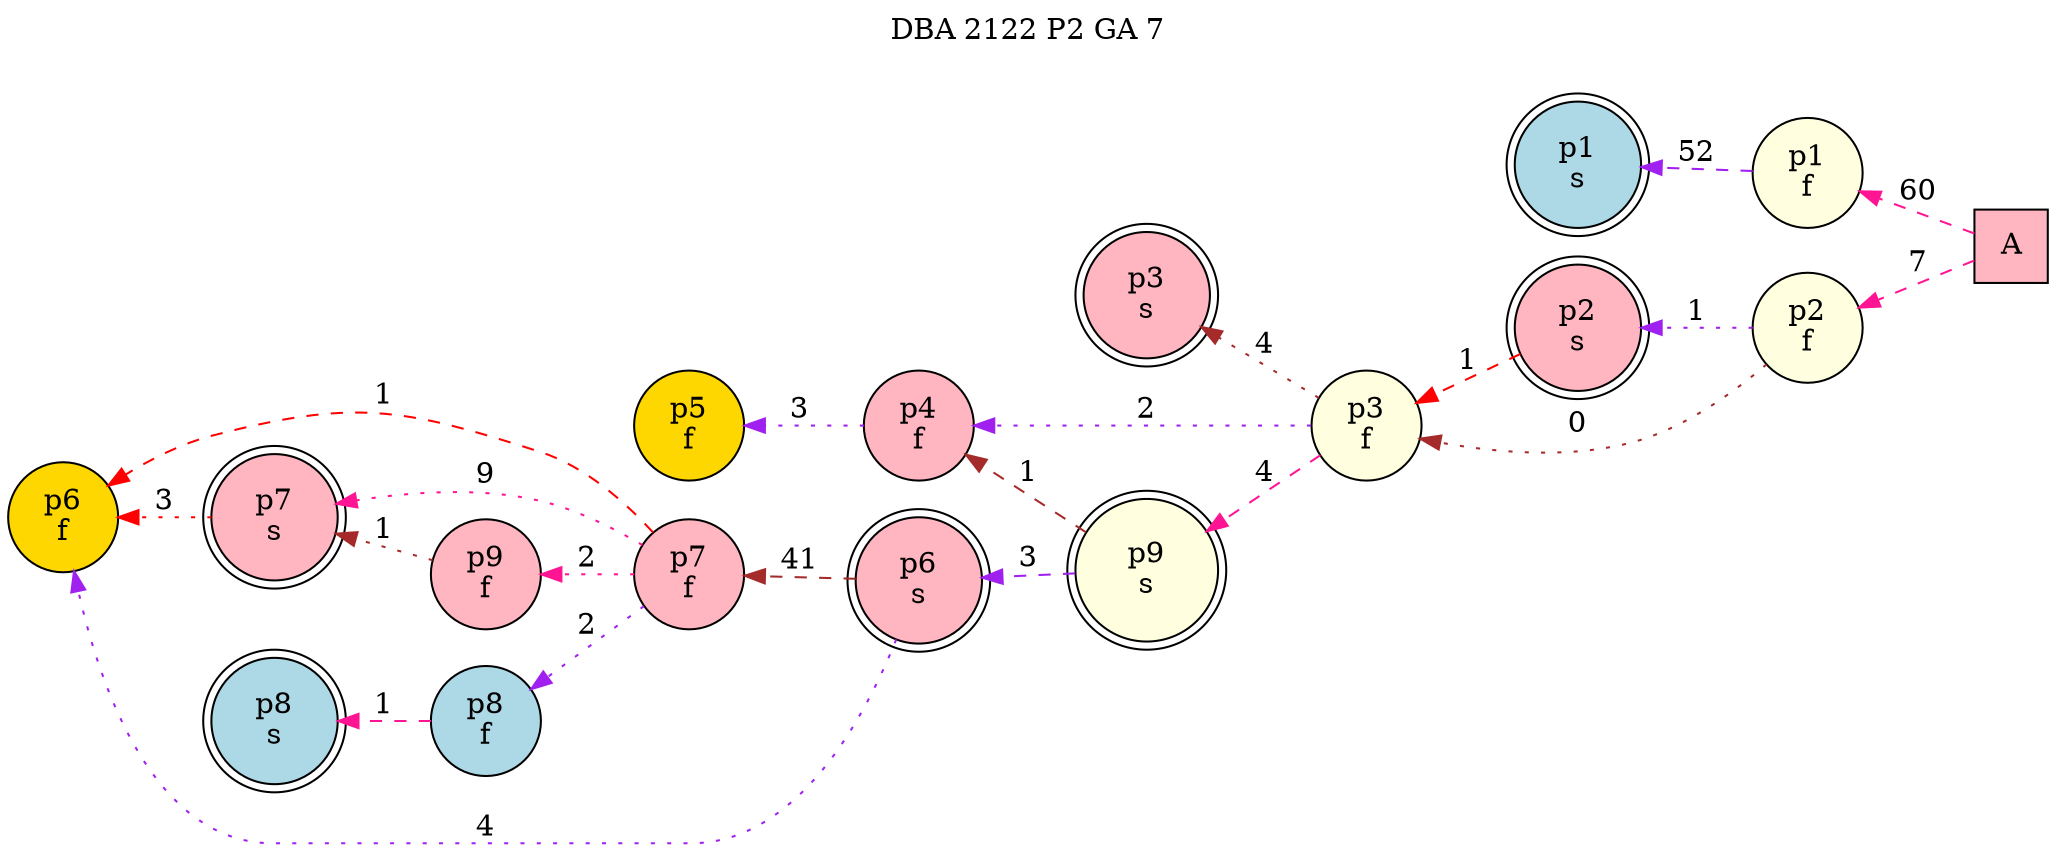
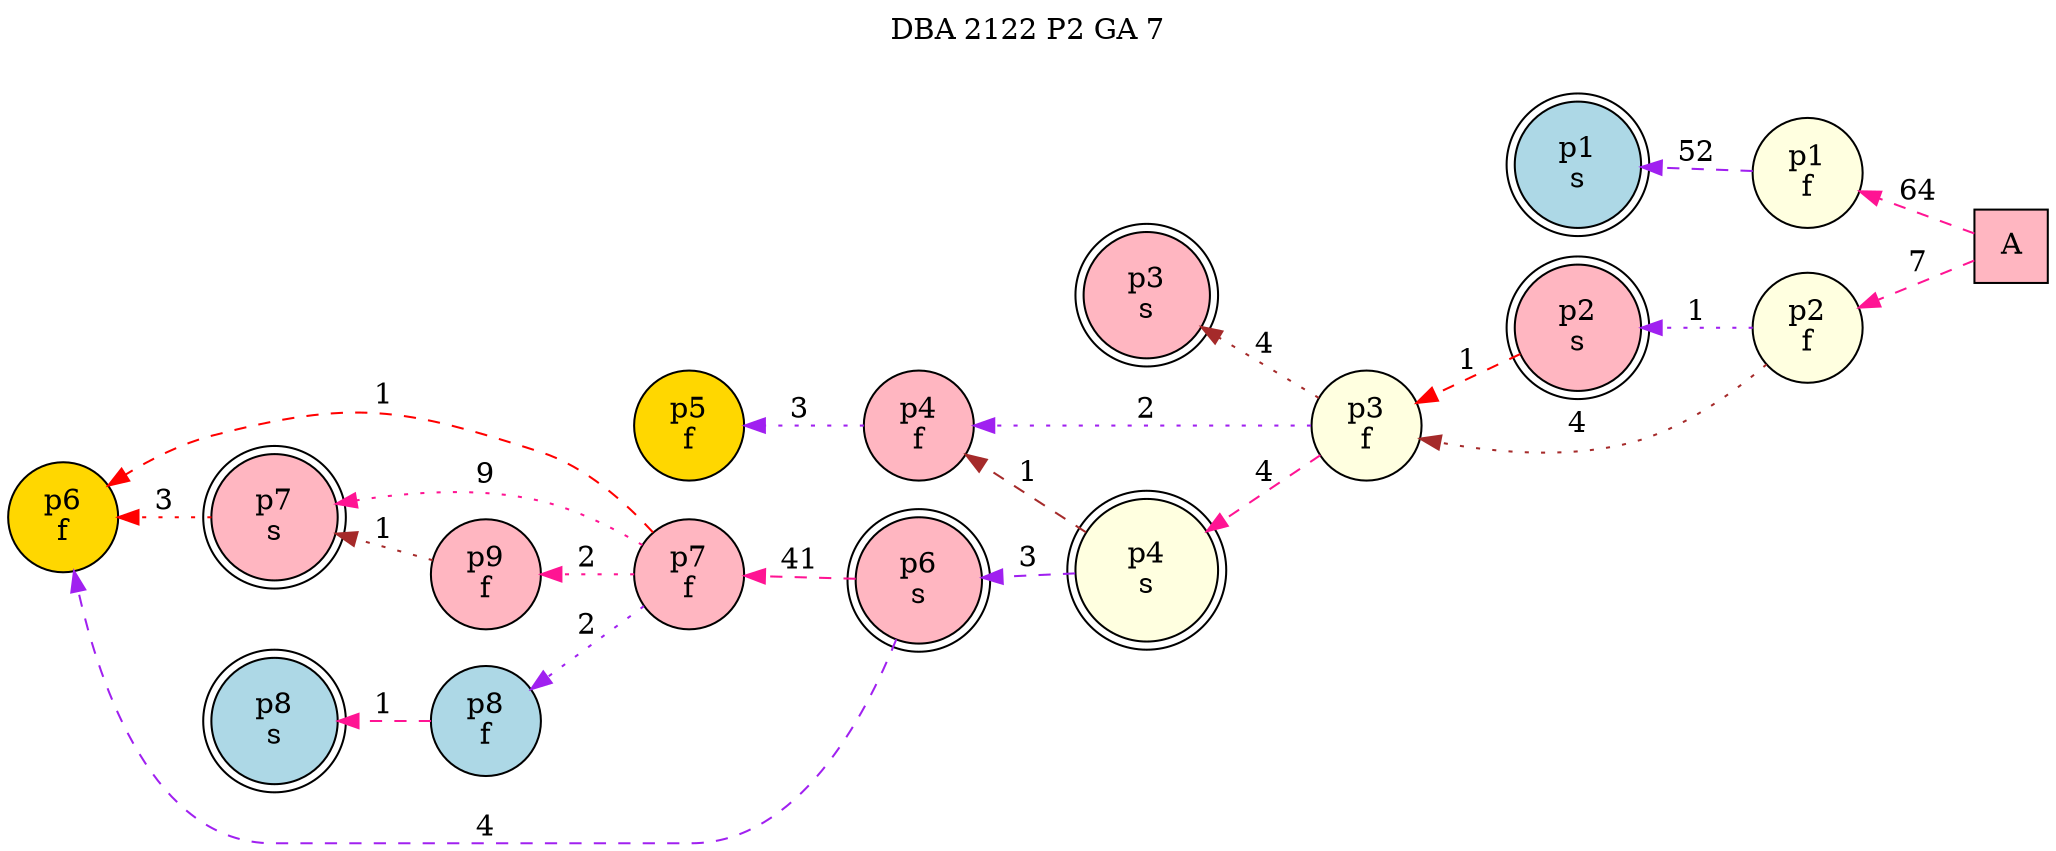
edge "A" -> "p1 f": label "60" -> "64"
edge "p2 f" -> "p3 f": label "0" -> "4"
node "p9 s": label "p9 s" -> "p4 s"
edge "p6 s" -> "p7 f": color brown -> deeppink
edge "p6 s" -> "p6 f": style dotted -> dashed
